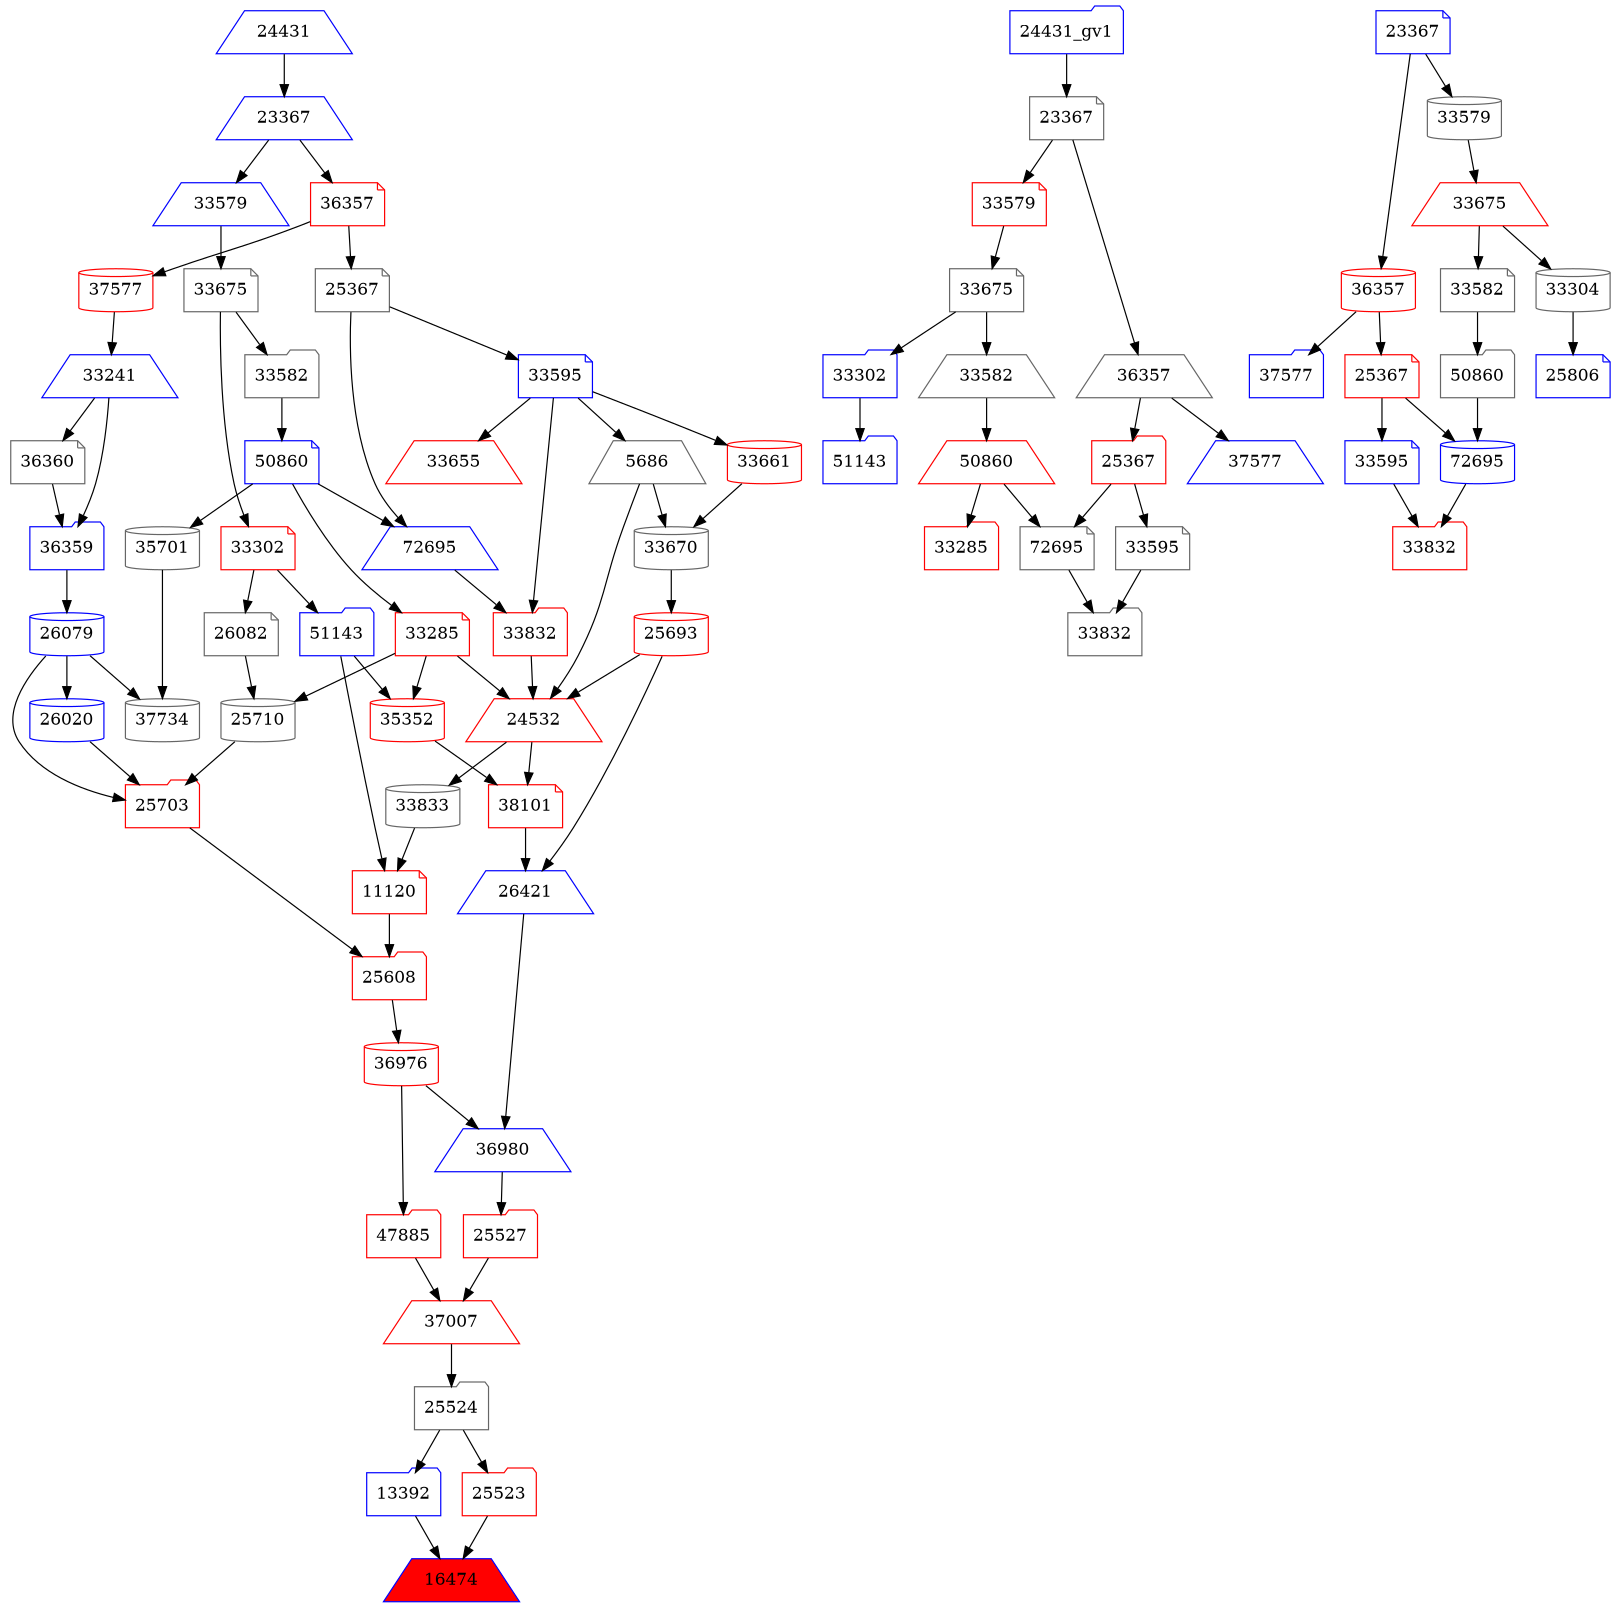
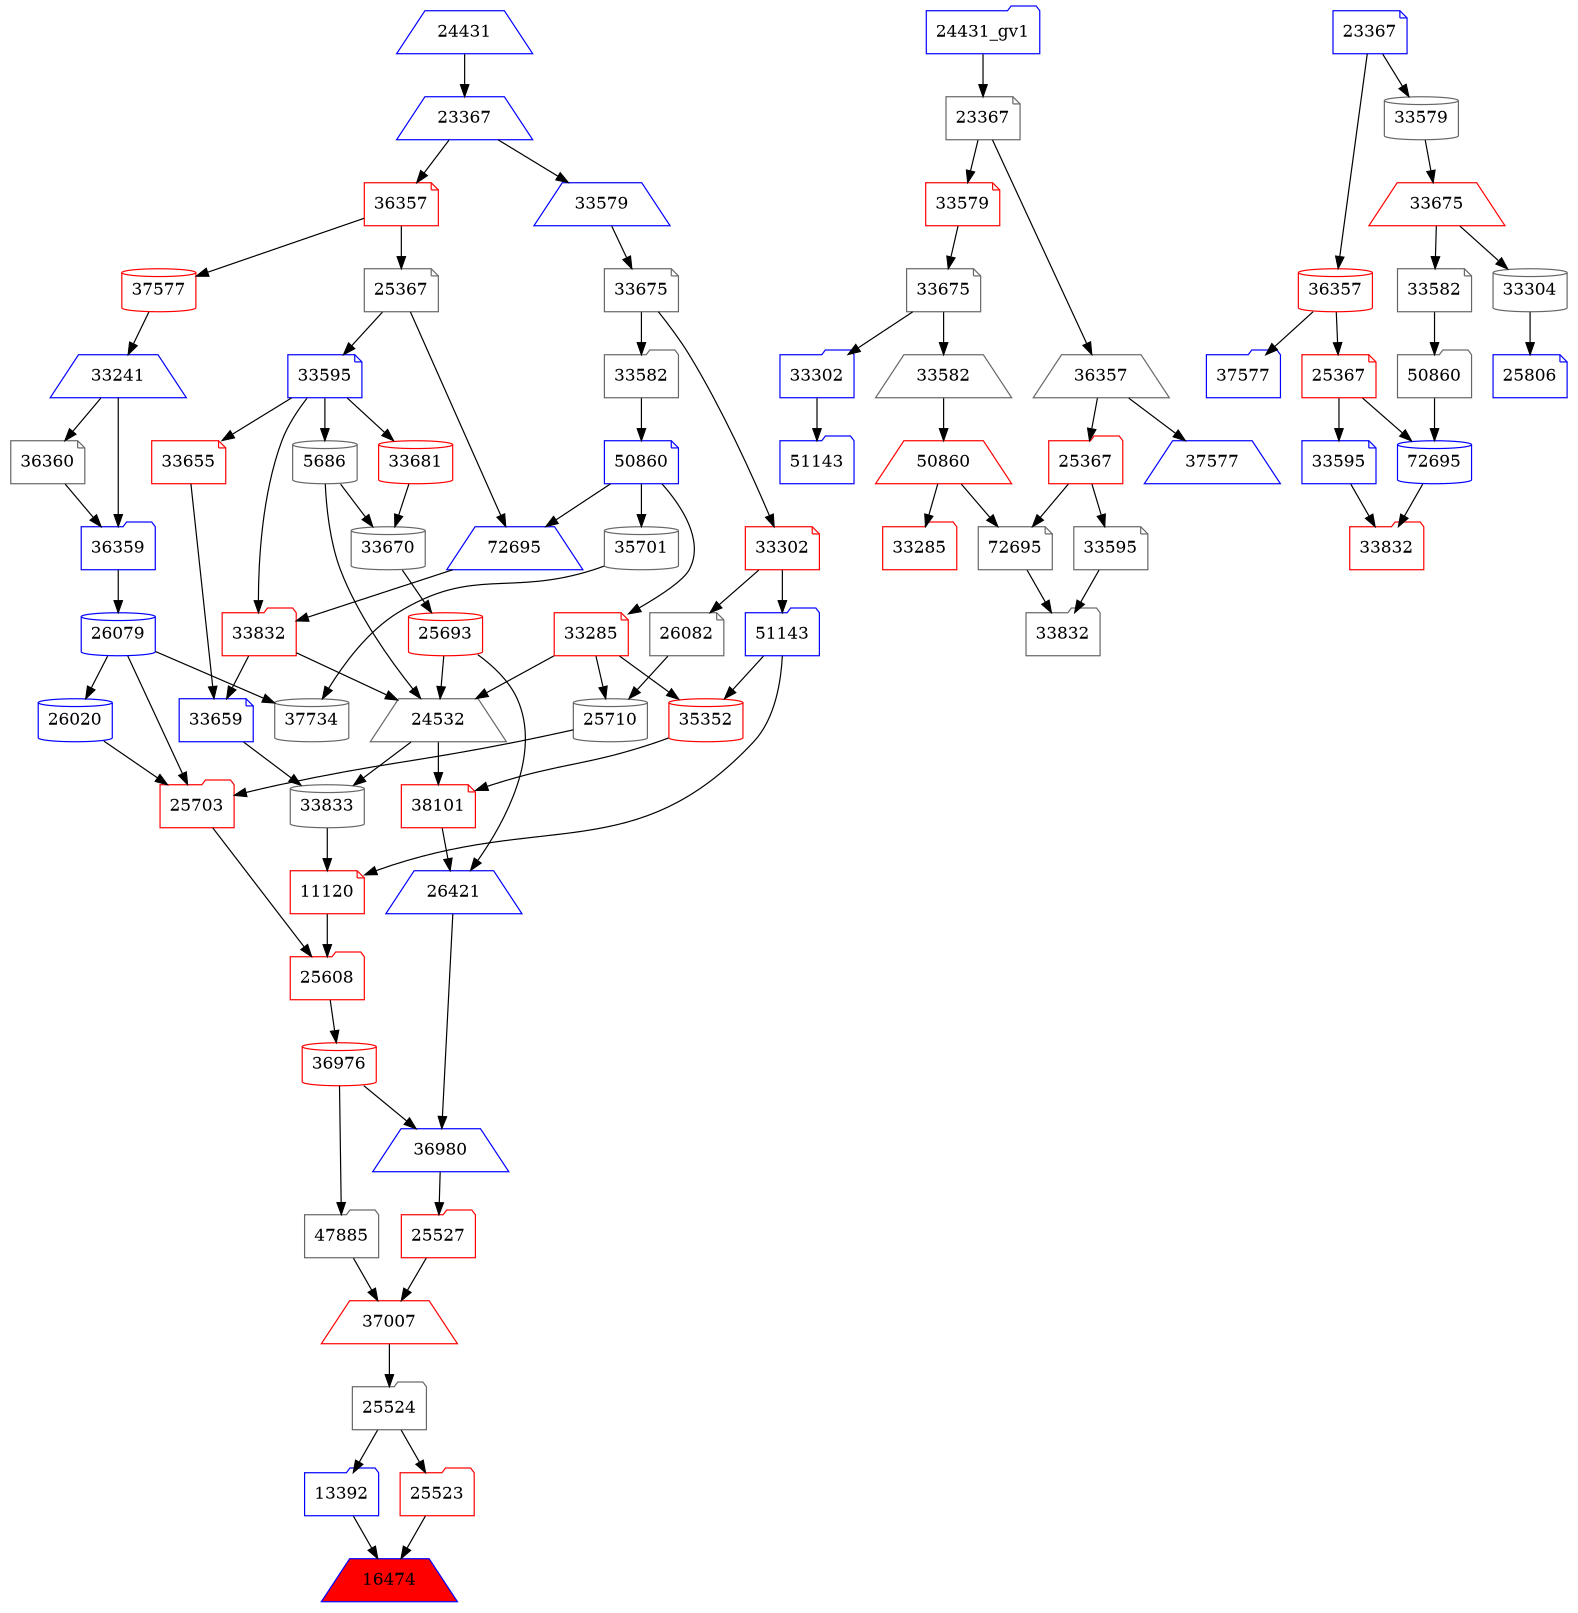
node "33655": shape trapezium -> note
node "5686": shape trapezium -> cylinder
node "33661": label "33661" -> "33681"
node "33659": added
node "24532": color red -> gray40
node "47885": color red -> gray40
